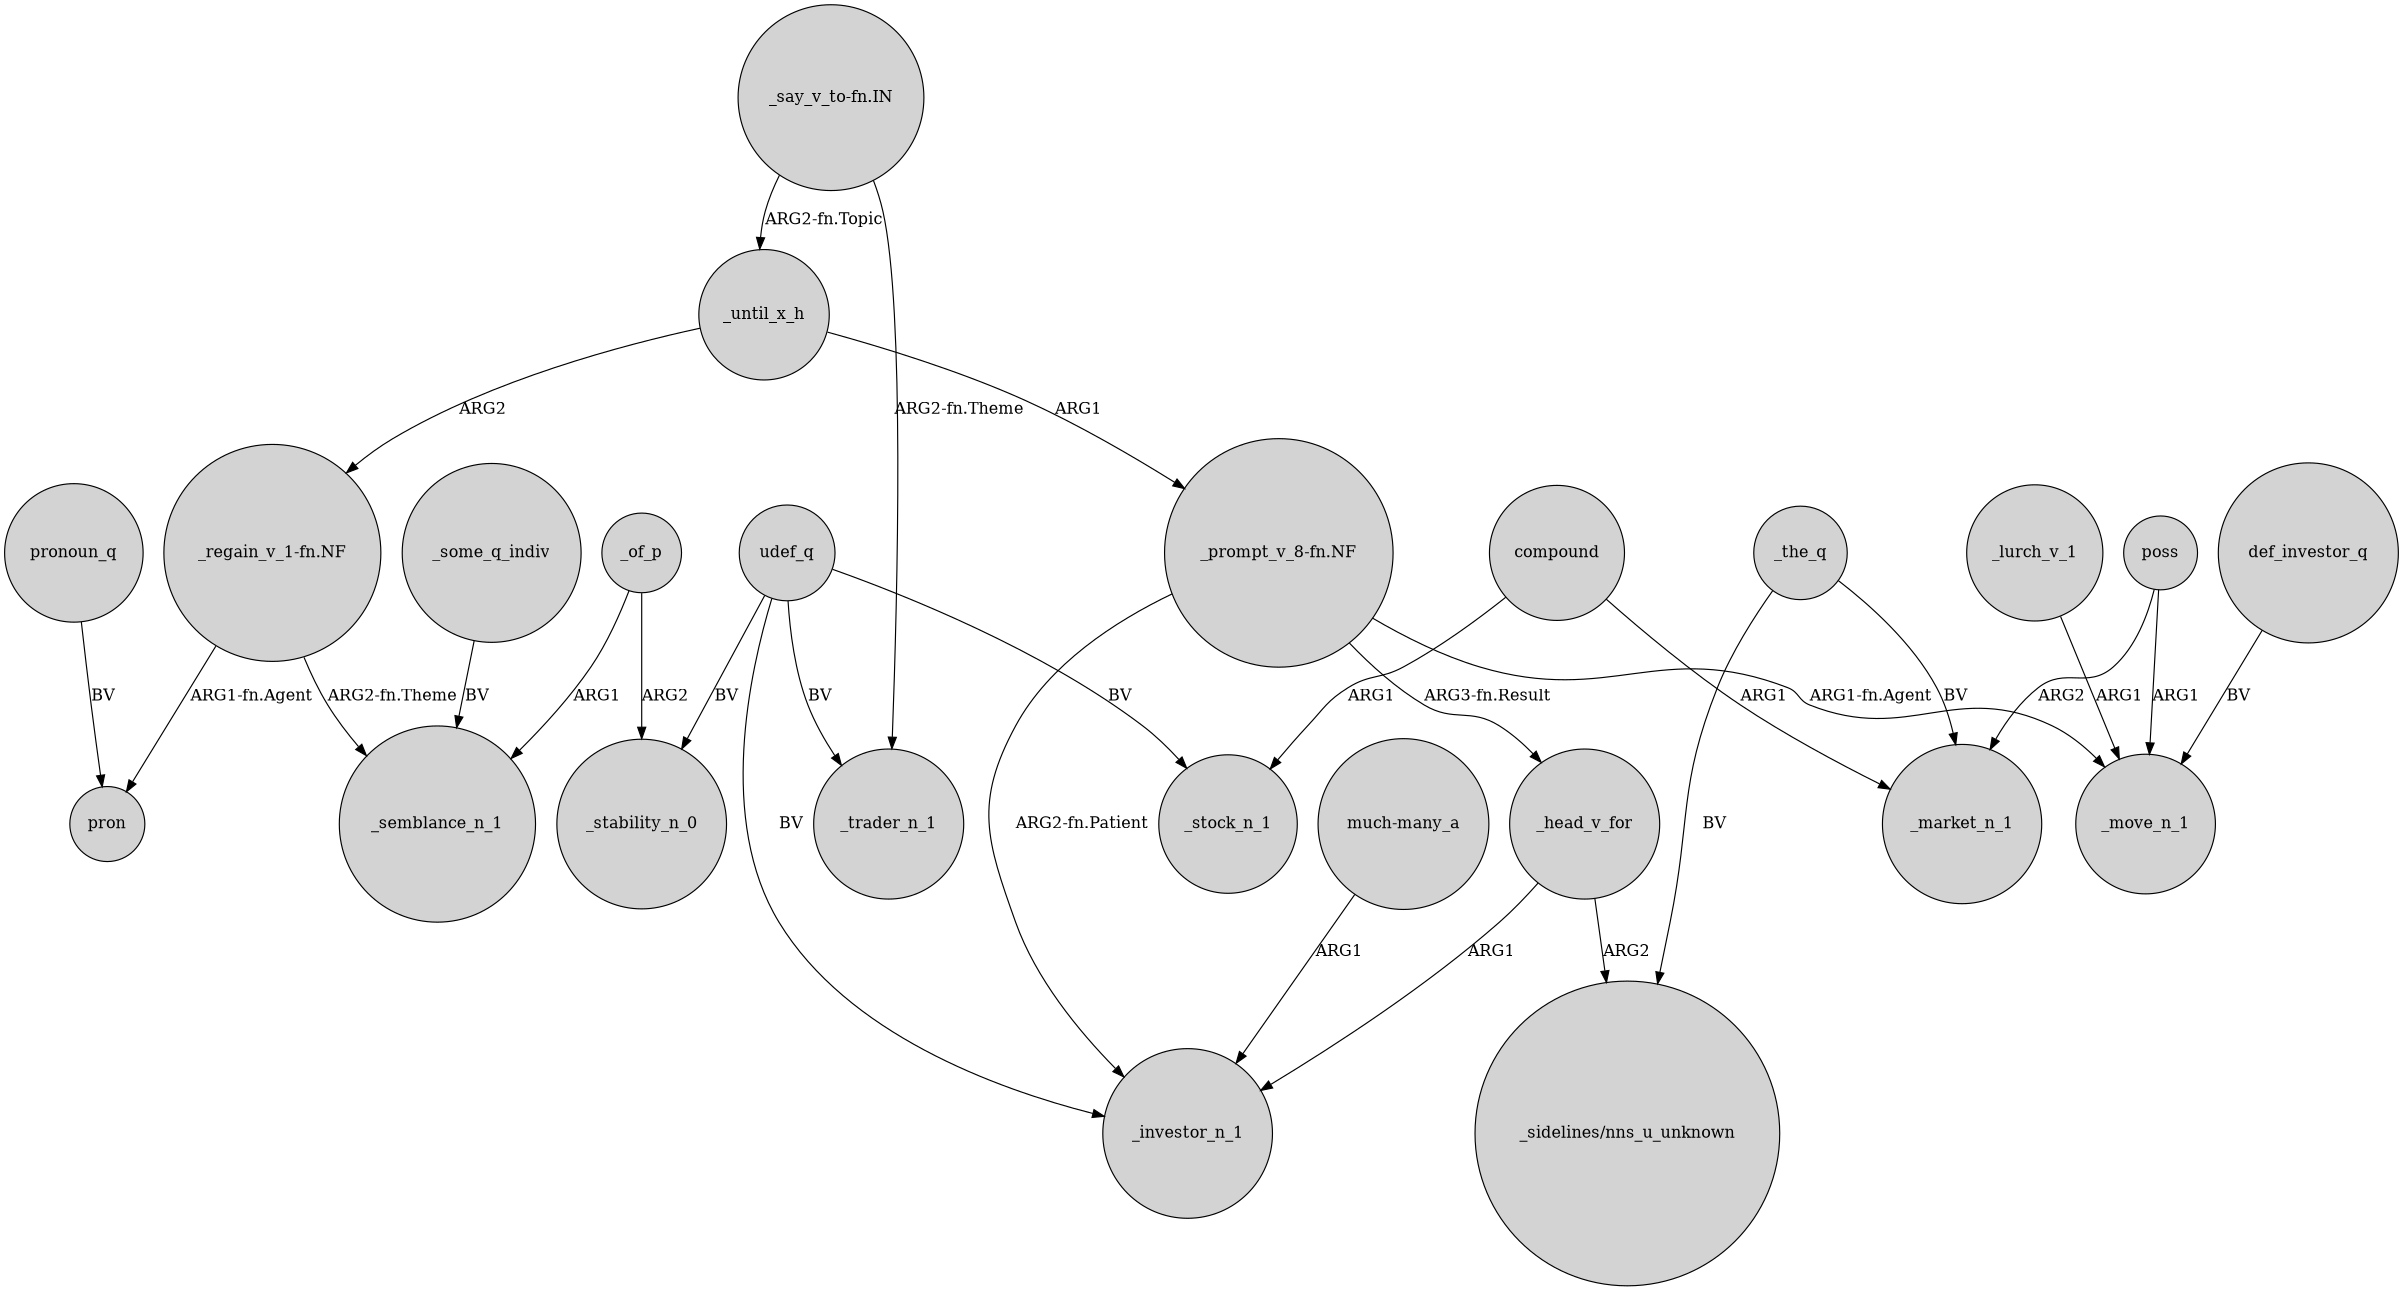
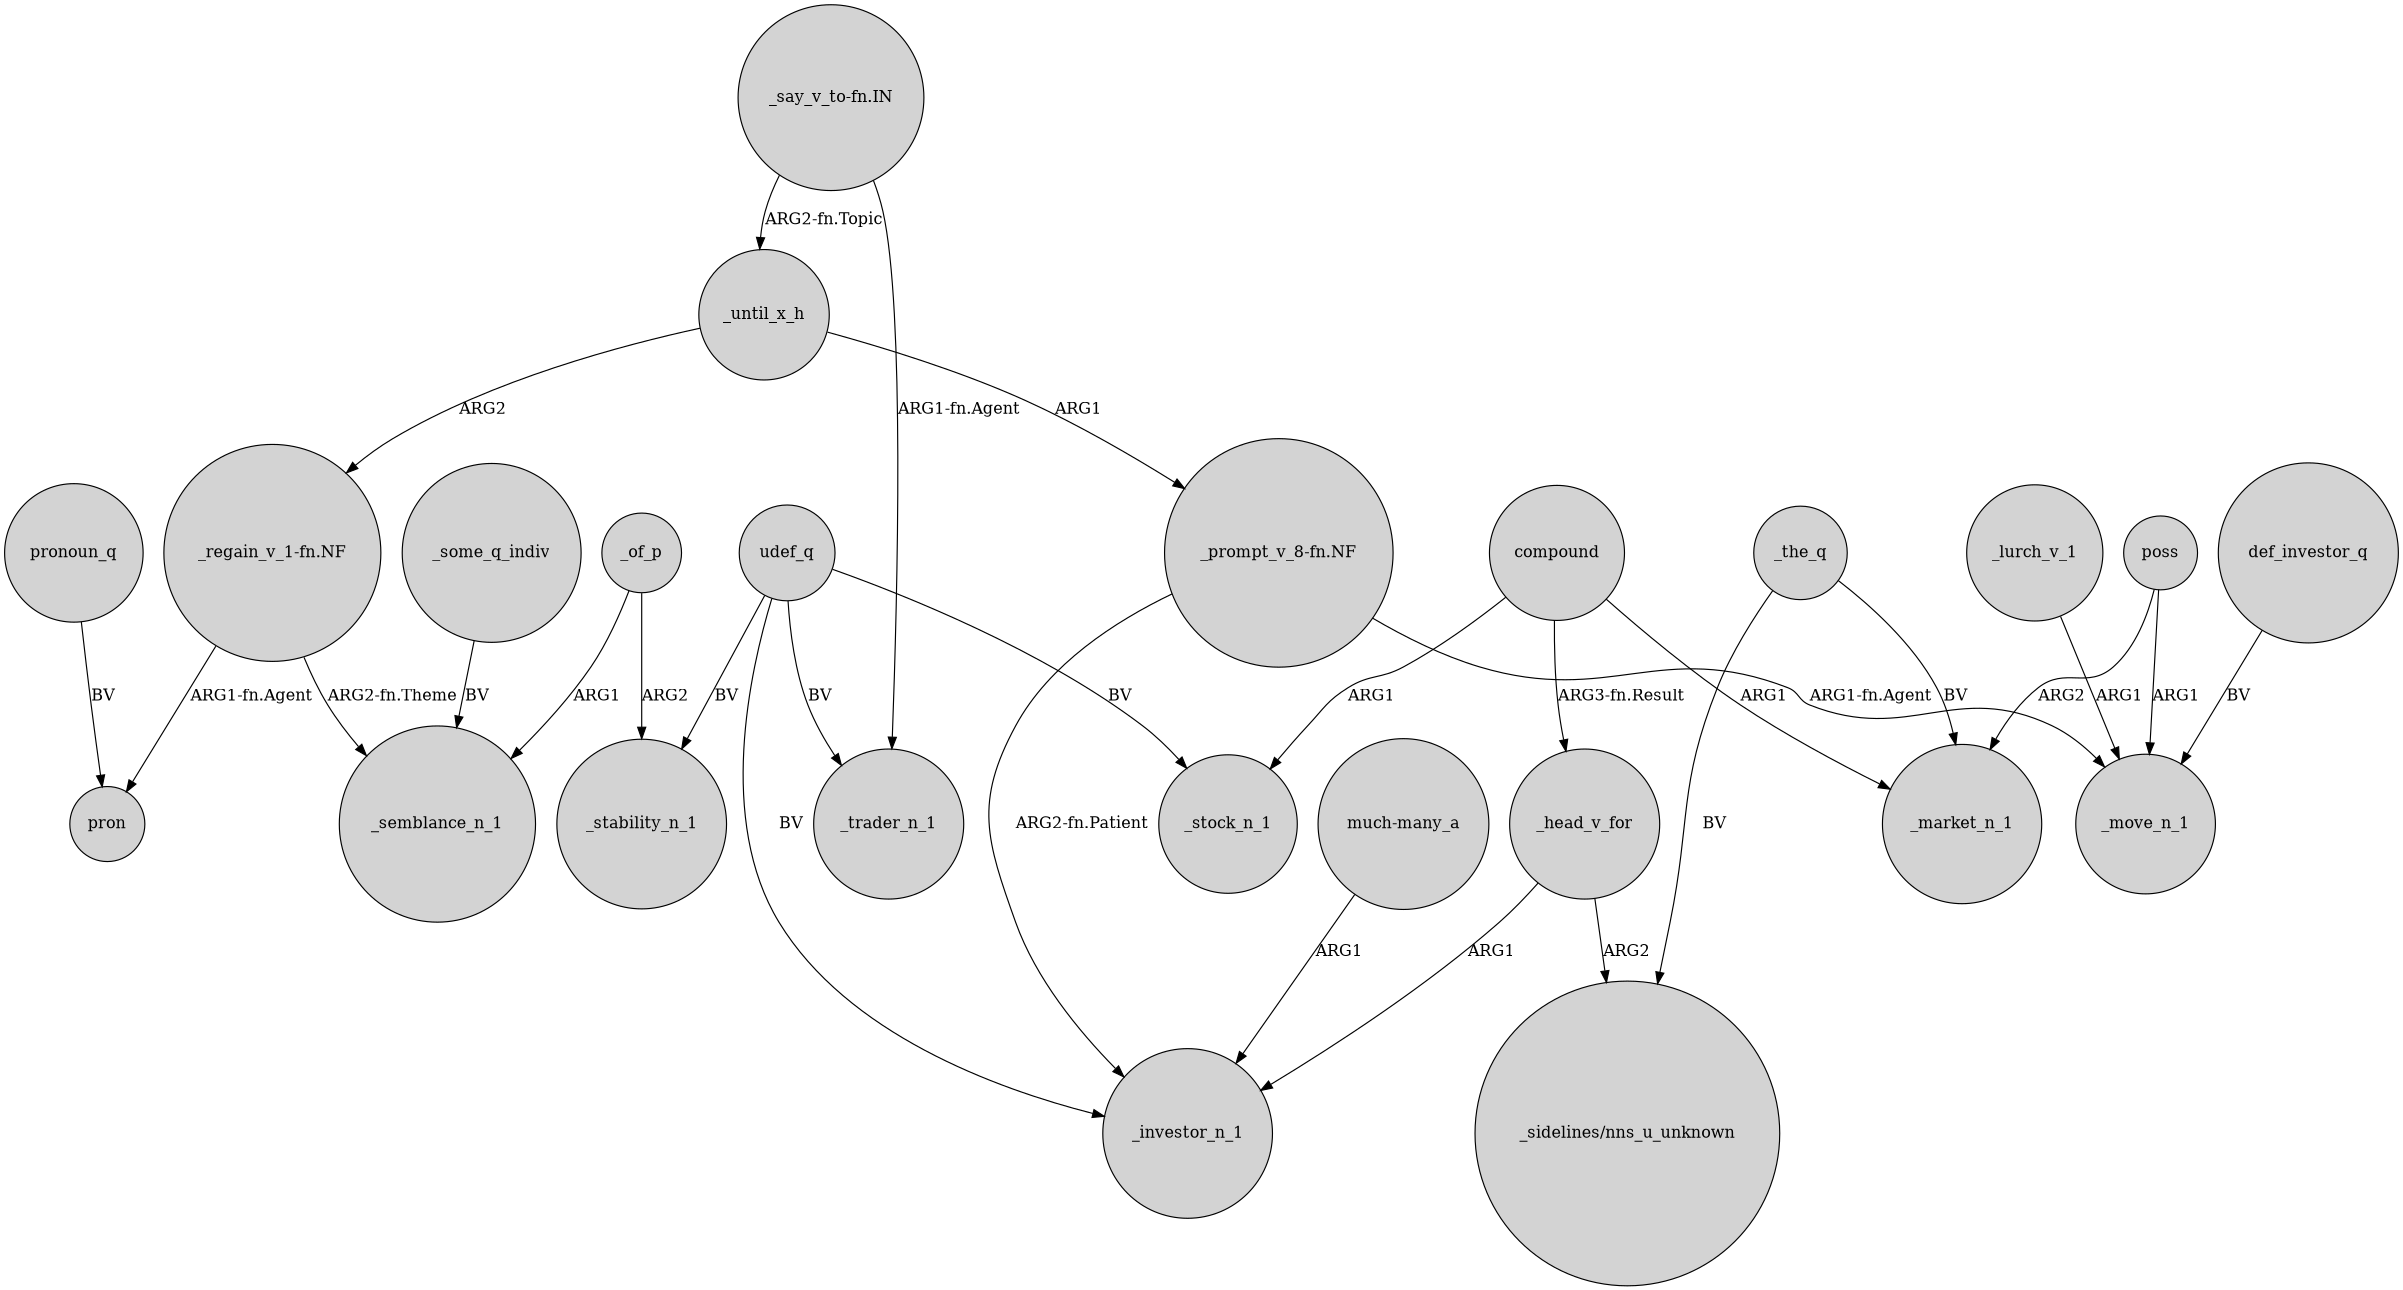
edge "_say_v_to-fn.IN" -> "_trader_n_1": label "ARG2-fn.Theme" -> "ARG1-fn.Agent"
edge "_prompt_v_8-fn.NF" -> "_head_v_for": now "compound" -> "_head_v_for"
node "_stability_n_0": label "_stability_n_0" -> "_stability_n_1"
